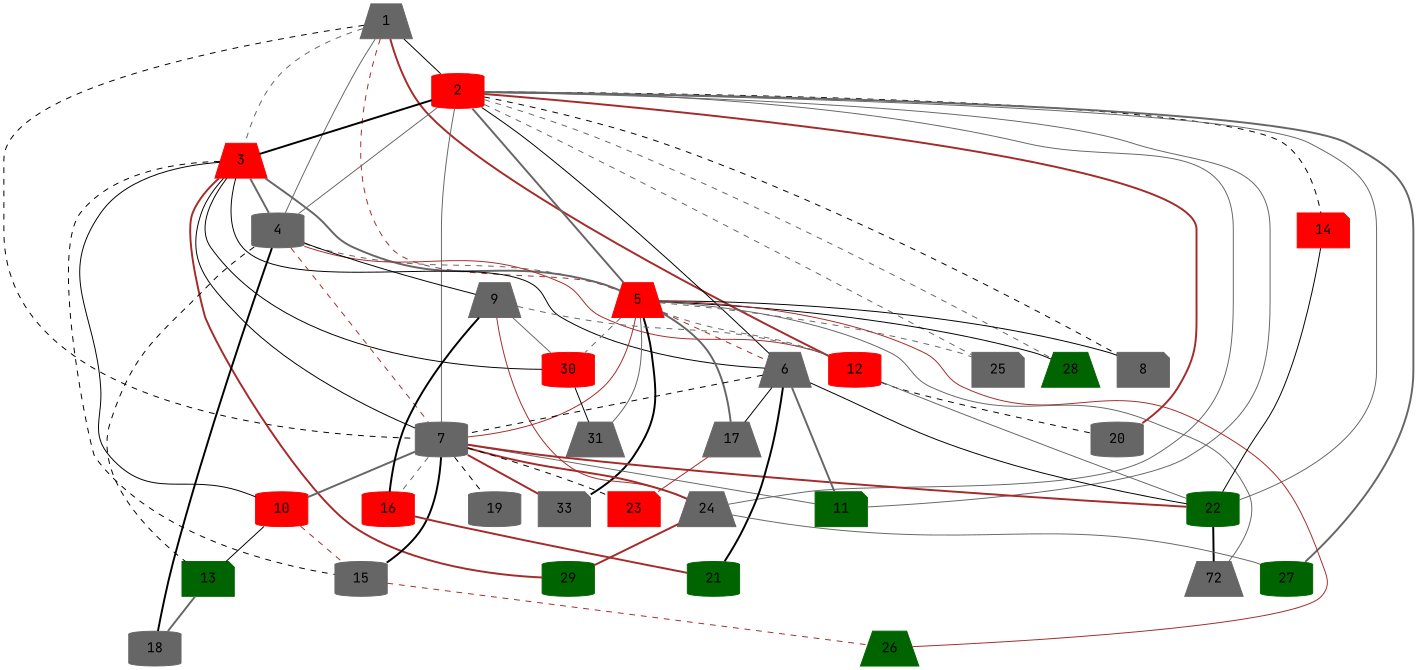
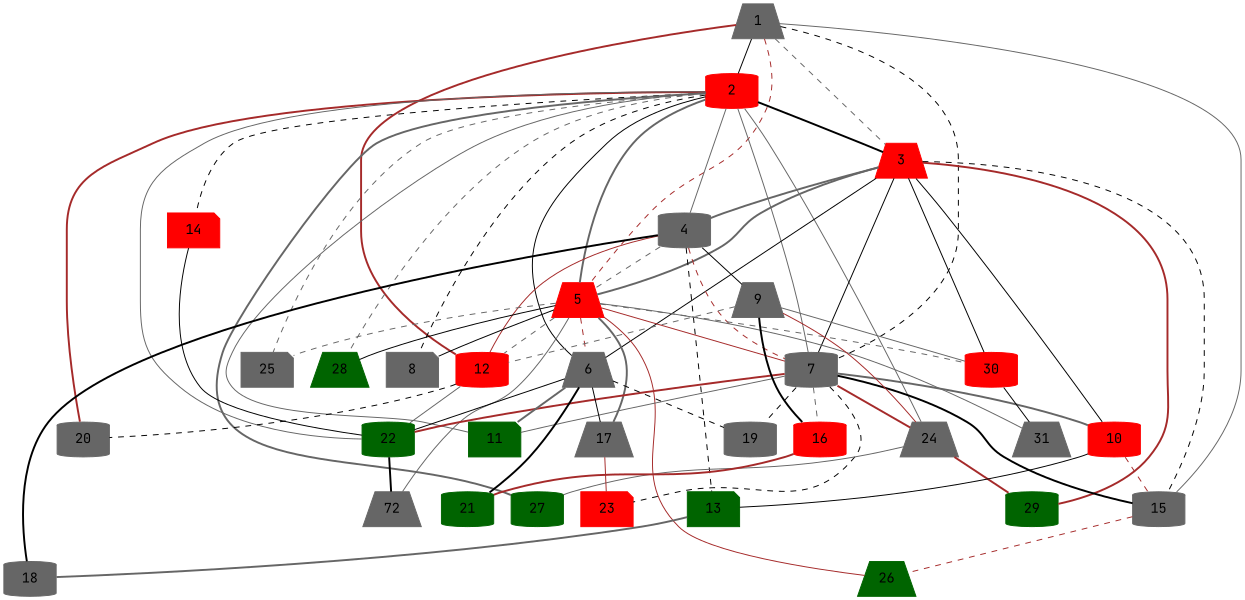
edge "1" -- "4": now "1" -- "15"
edge "6" -- "7": now "6" -- "19"
node "33": removed
